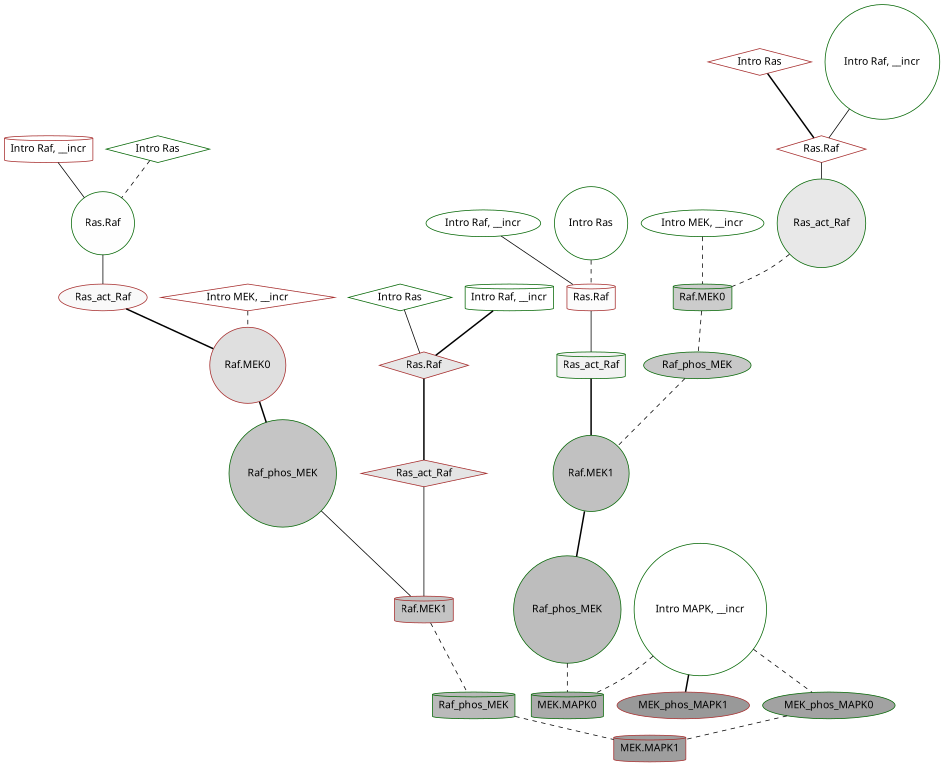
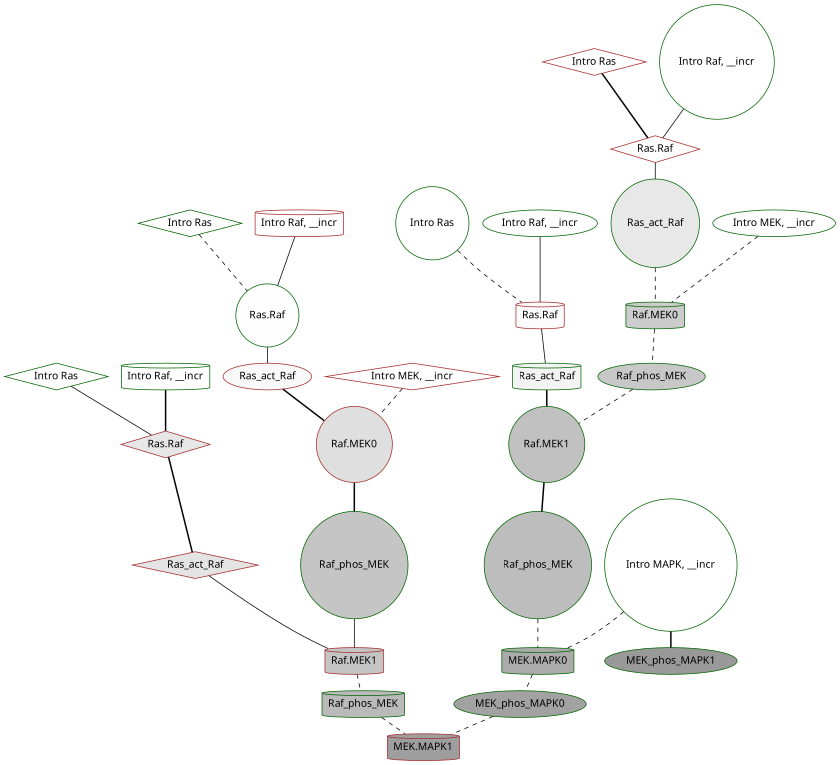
edge "Intro MAPK, __incr" -- "MEK_phos_MAPK0": now "MEK.MAPK0" -- "MEK_phos_MAPK0"
node "MEK_phos_MAPK1": color brown -> darkgreen
